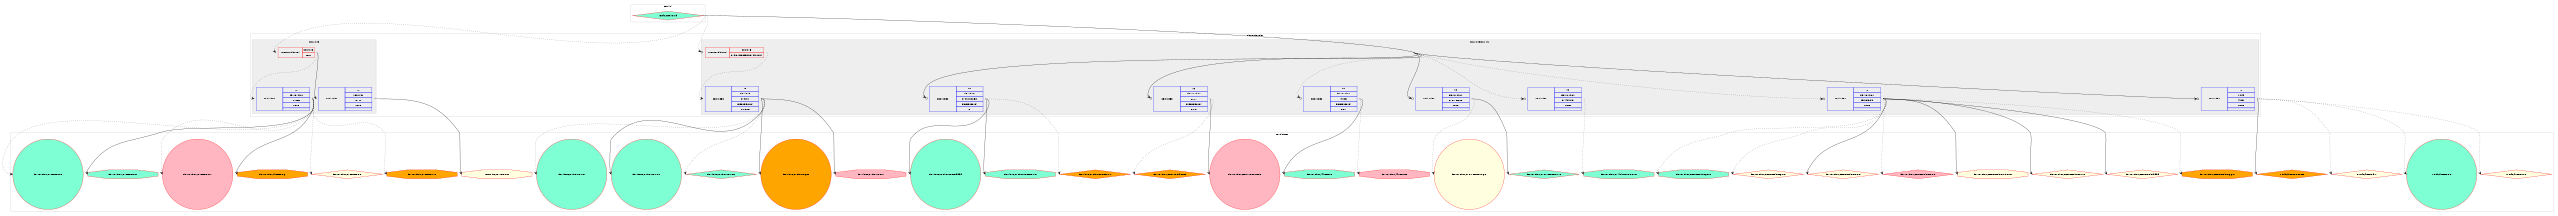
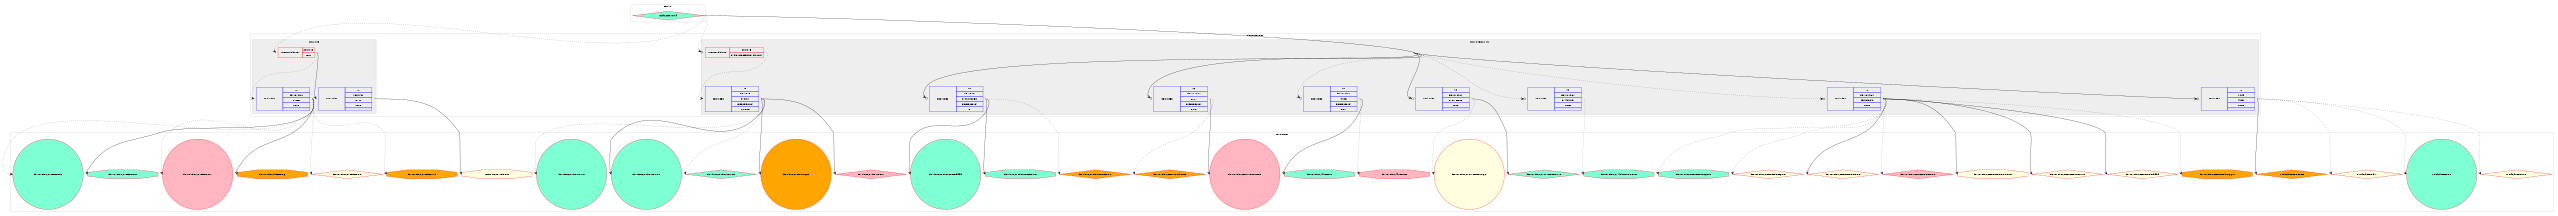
node "dev-lang/python-3.5.4": shape octagon -> diamond
